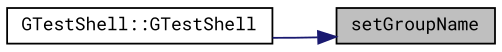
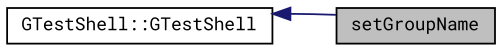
edge "GTestShell::GTestShell" -> "setGroupName": reversed
